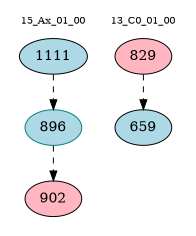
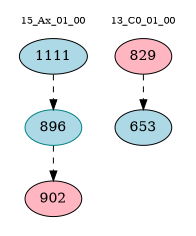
node "659": label "659" -> "653"
